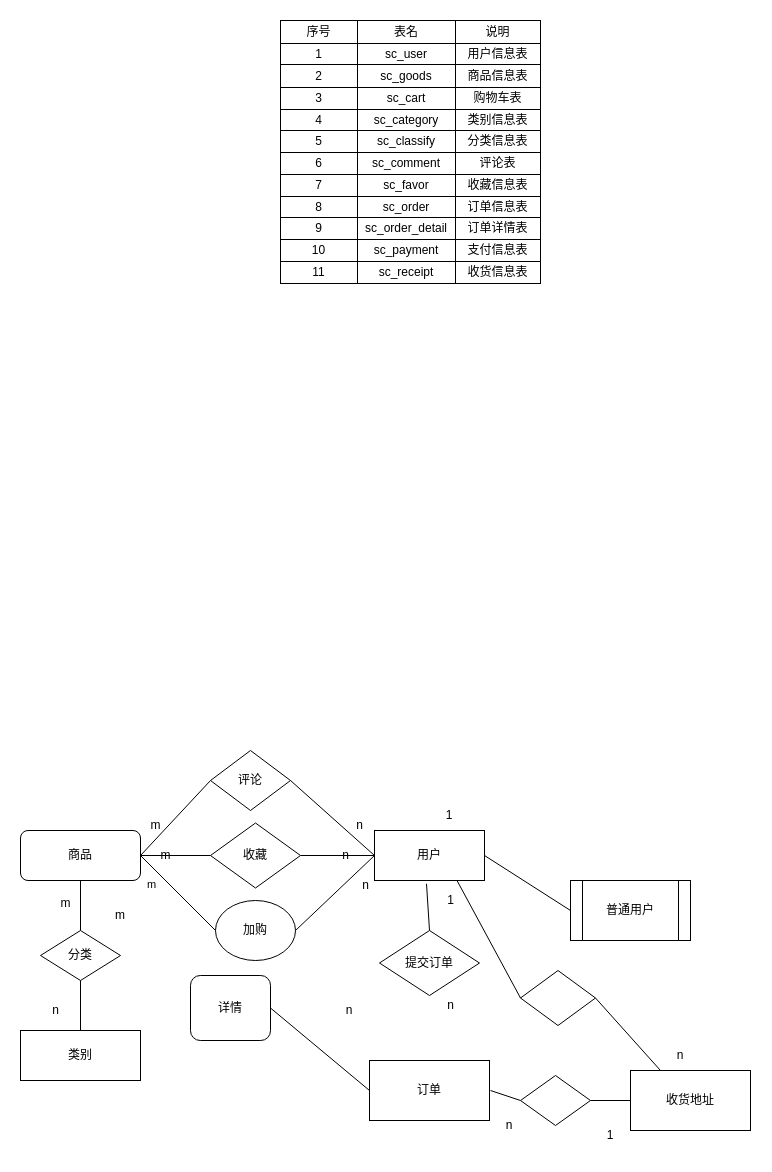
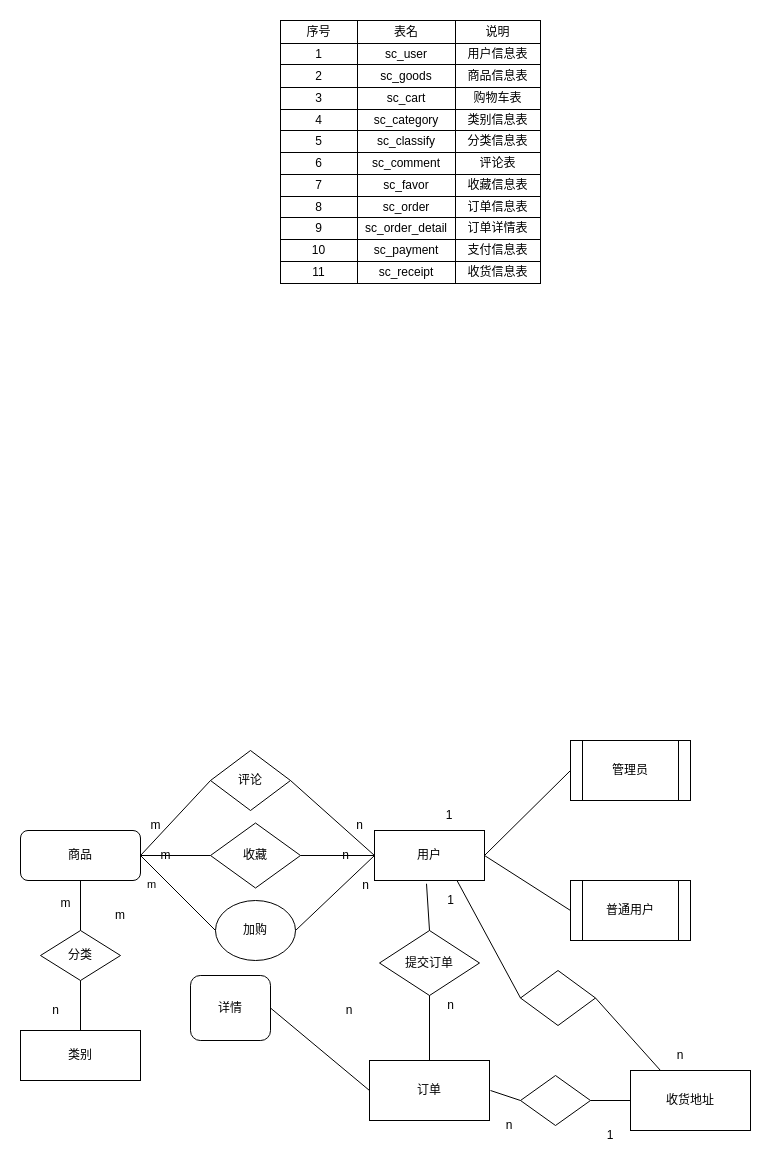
node "管理员": added
edge "管理员" -- "用户": added
edge "提交订单" -- "订单": added
